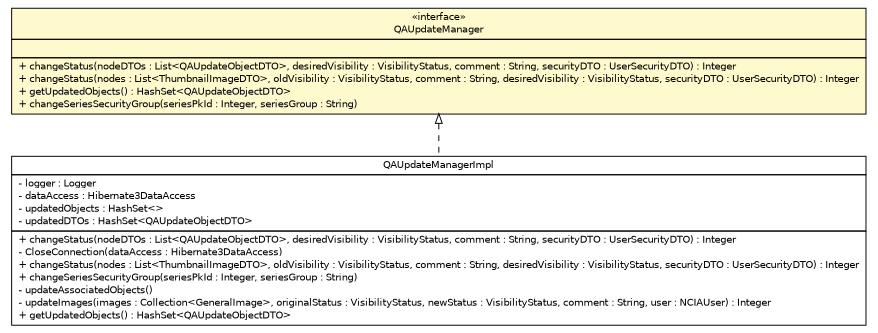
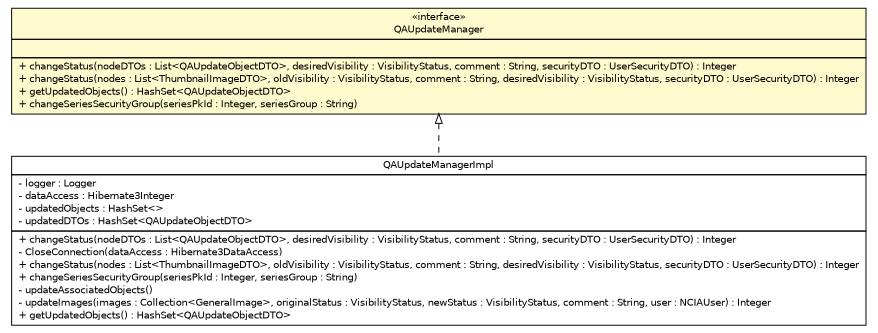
node "QAUpdateManagerImpl": text "- dataAccess : Hibernate3DataAccess" -> "- dataAccess : Hibernate3Integer"
